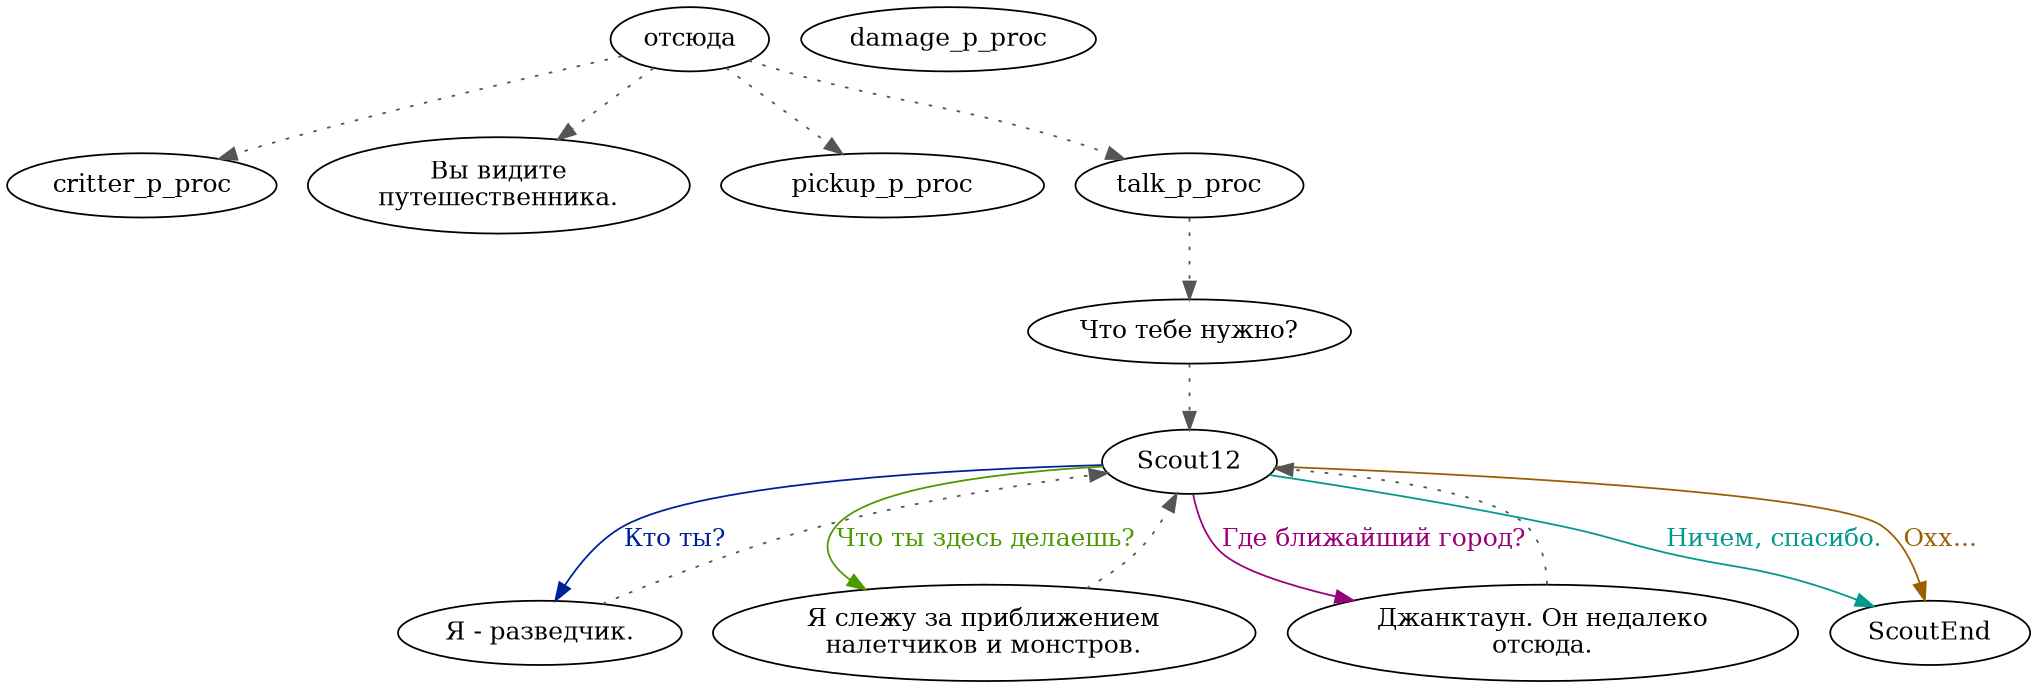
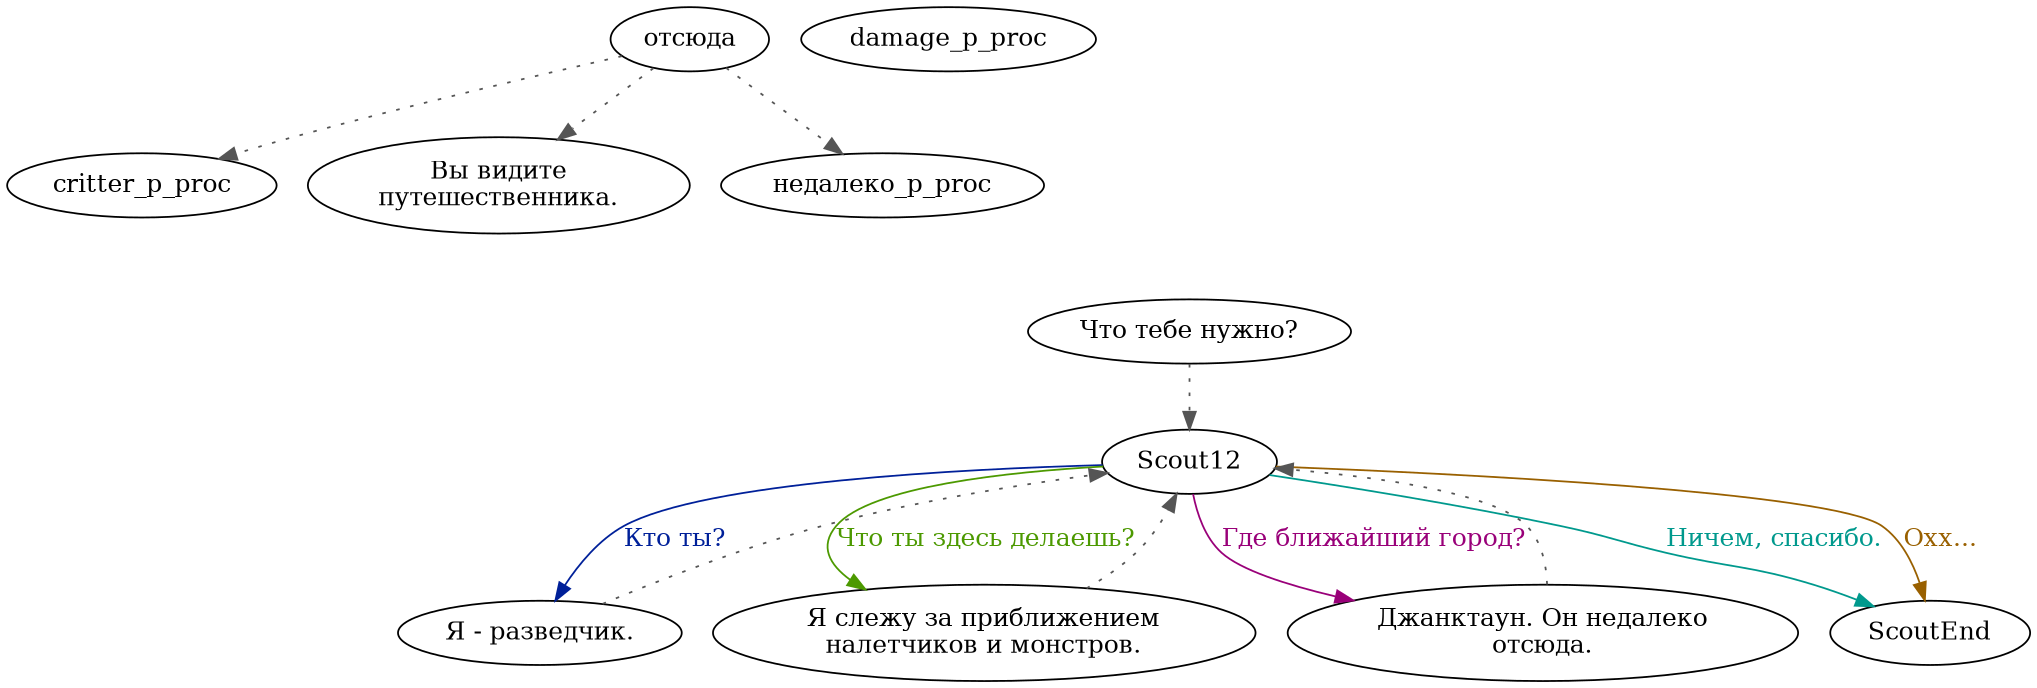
node "pickup_p_proc": label "pickup_p_proc" -> "недалеко_p_proc"
node "talk_p_proc": removed
